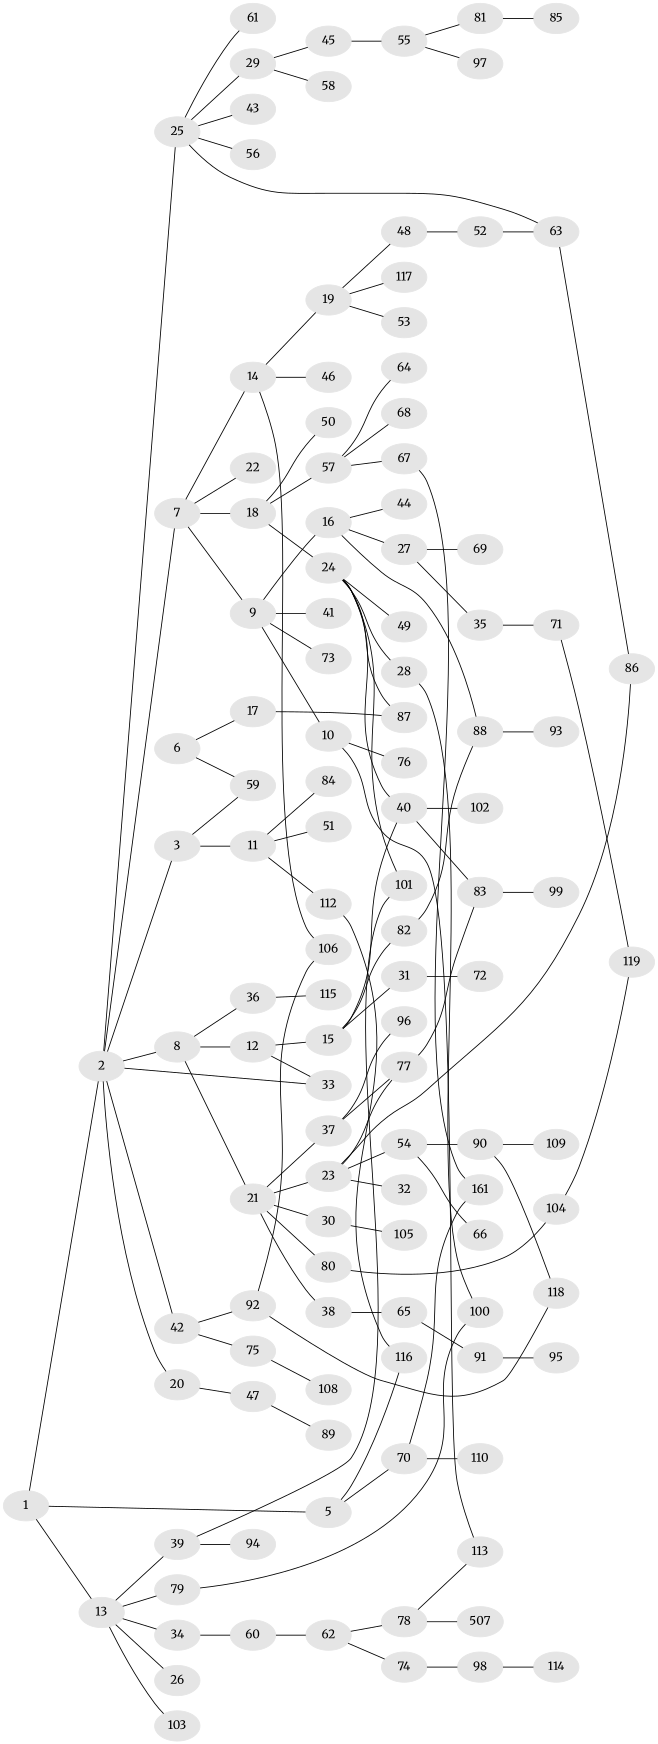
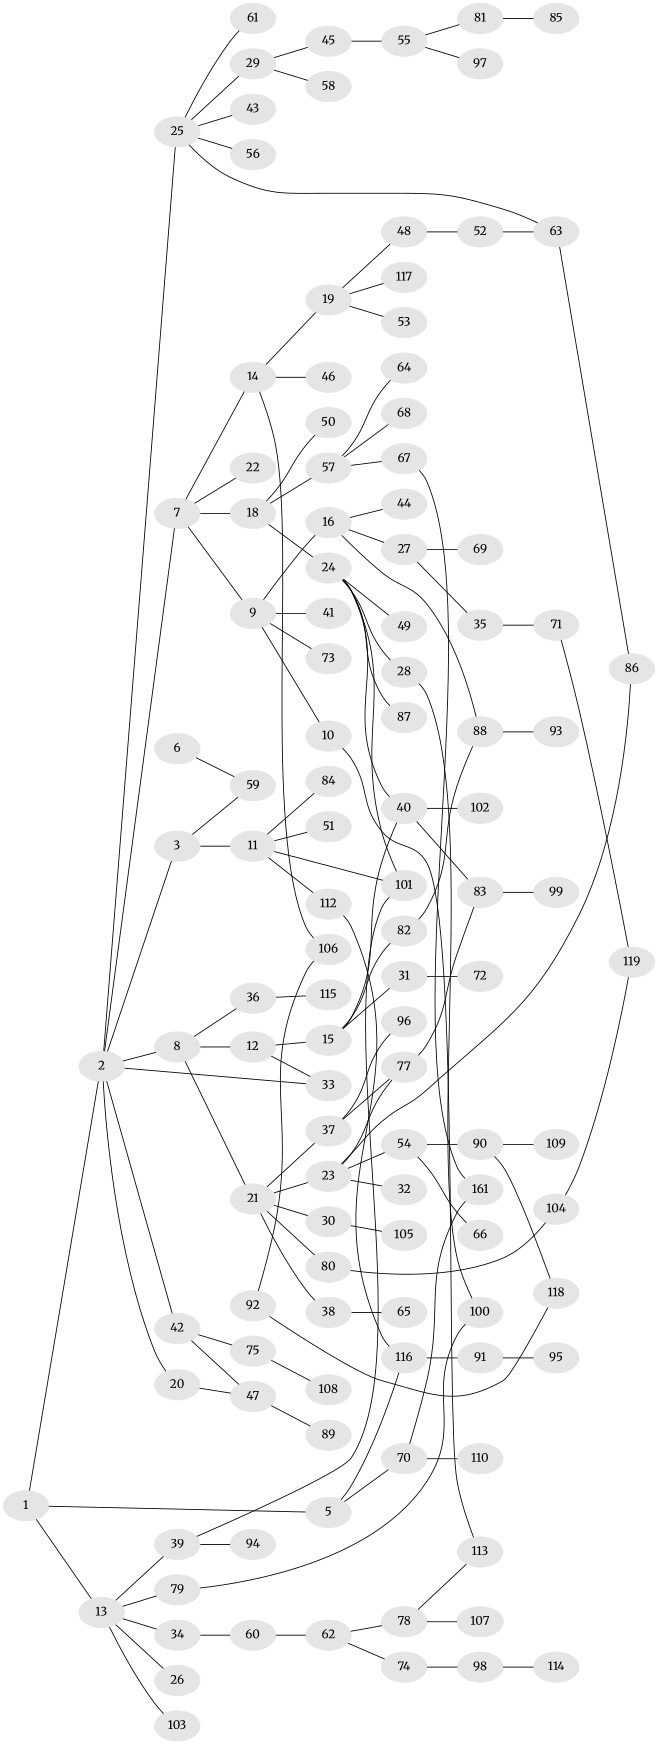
node "17": removed
node "76": removed
edge "11" -- "101": added
edge "92" -- "42": now "47" -- "42"
edge "65" -- "91": now "116" -- "91"
node "507": label "507" -> "107"
